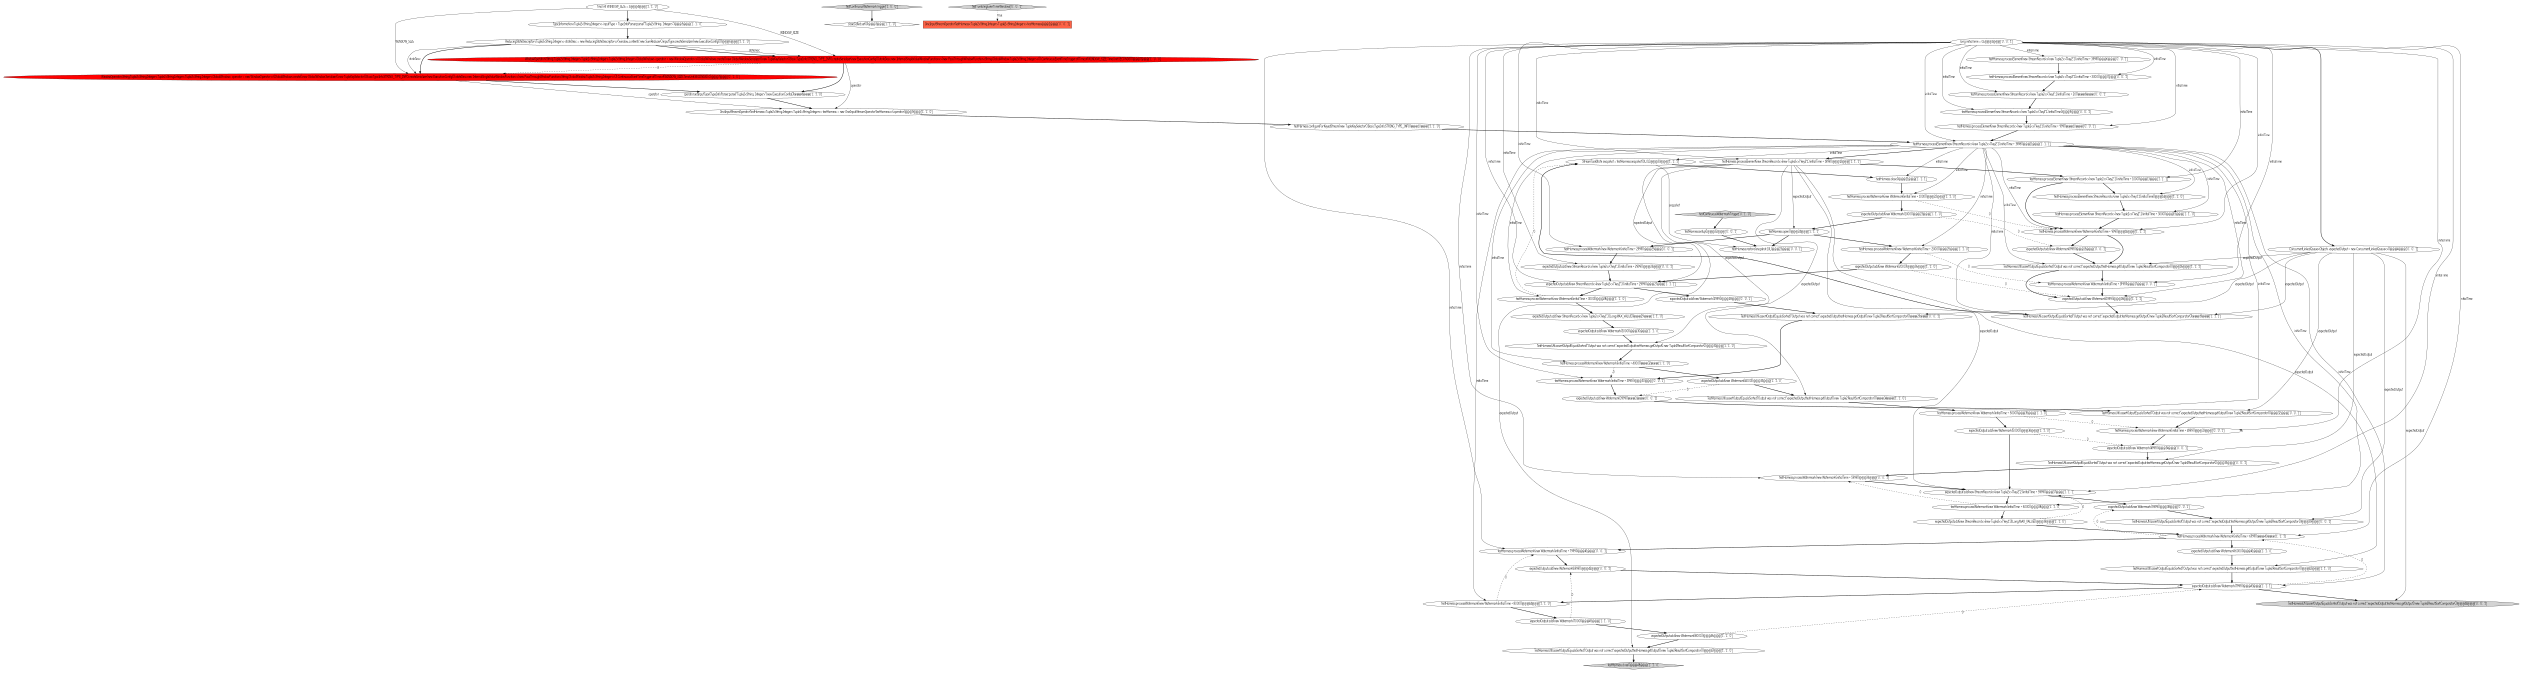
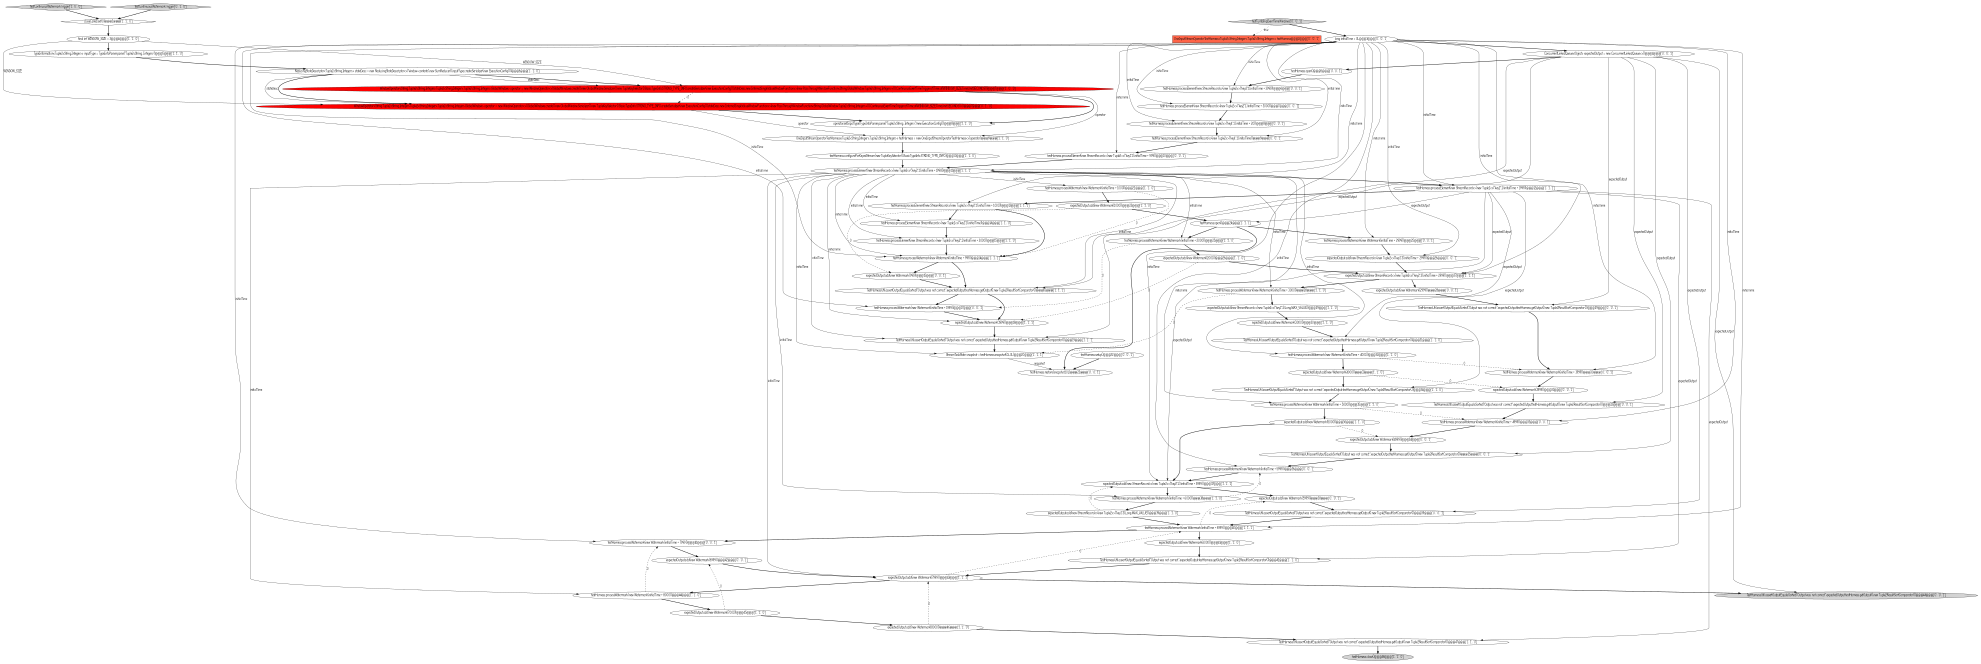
edge "closeCalled.set(0)@@@3@@@['1', '1', '0']" -> "final int WINDOW_SIZE = 3@@@4@@@['1', '1', '0']": added
edge "testTumblingEventTimeWindows['0', '0', '1']" -> "long initialTime = 0L@@@3@@@['0', '0', '1']": added
node "testHarness.open()@@@5@@@['0', '0', '1']": added
node "testHarness.close()@@@21@@@['1', '1', '1']": removed
edge "testContinuousWatermarkTrigger['0', '1', '0']" -> "testHarness.setup()@@@22@@@['0', '0', '1']": now "testContinuousWatermarkTrigger['0', '1', '0']" -> "closeCalled.set(0)@@@3@@@['1', '1', '0']"
node "testHarness.close()@@@48@@@['1', '1', '0']": shape diamond -> ellipse
